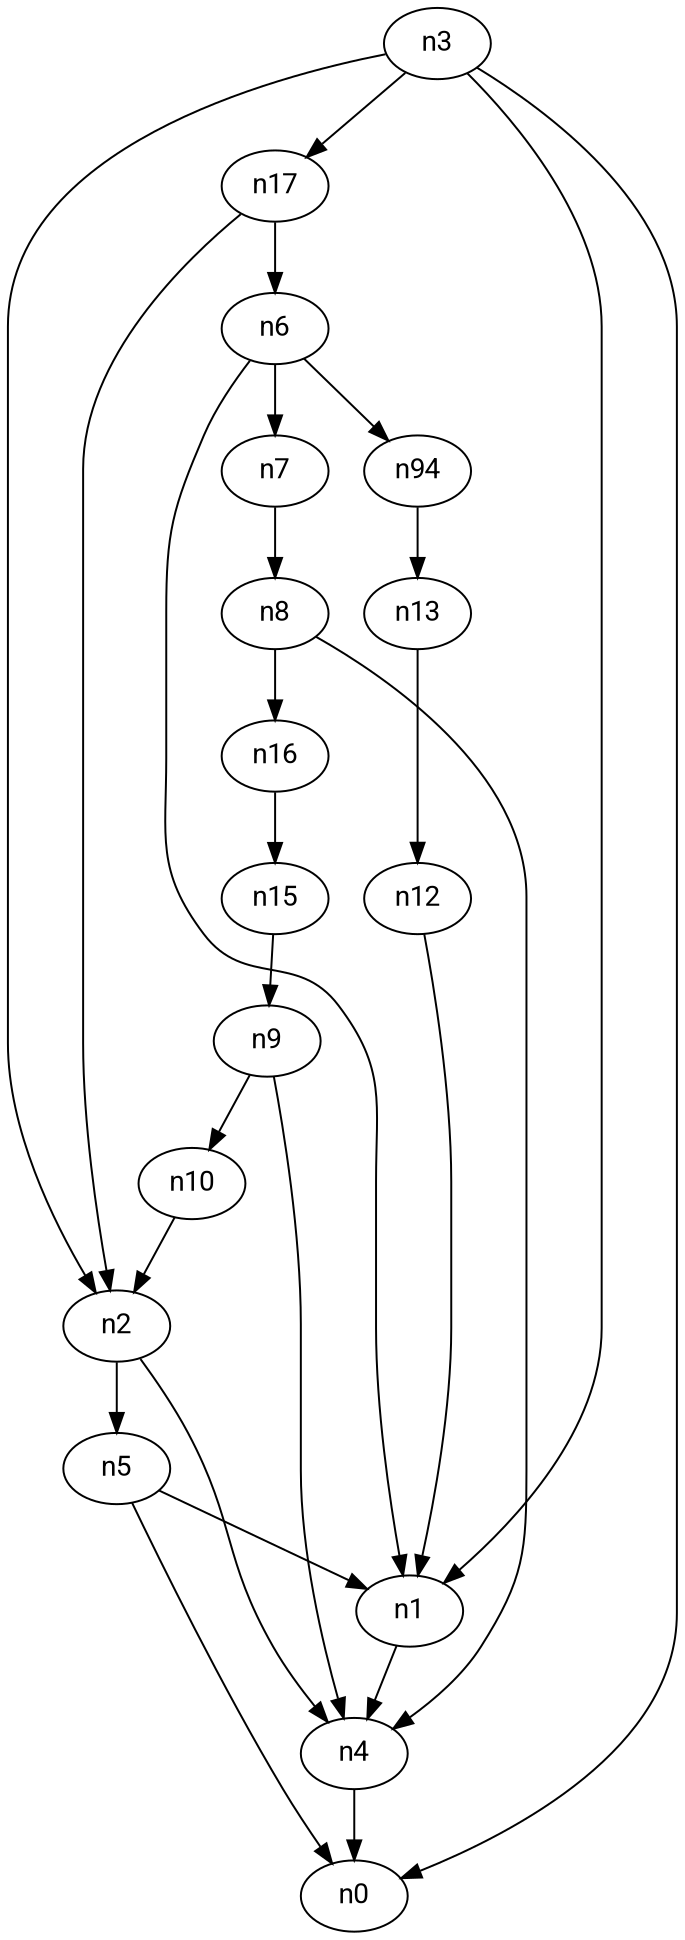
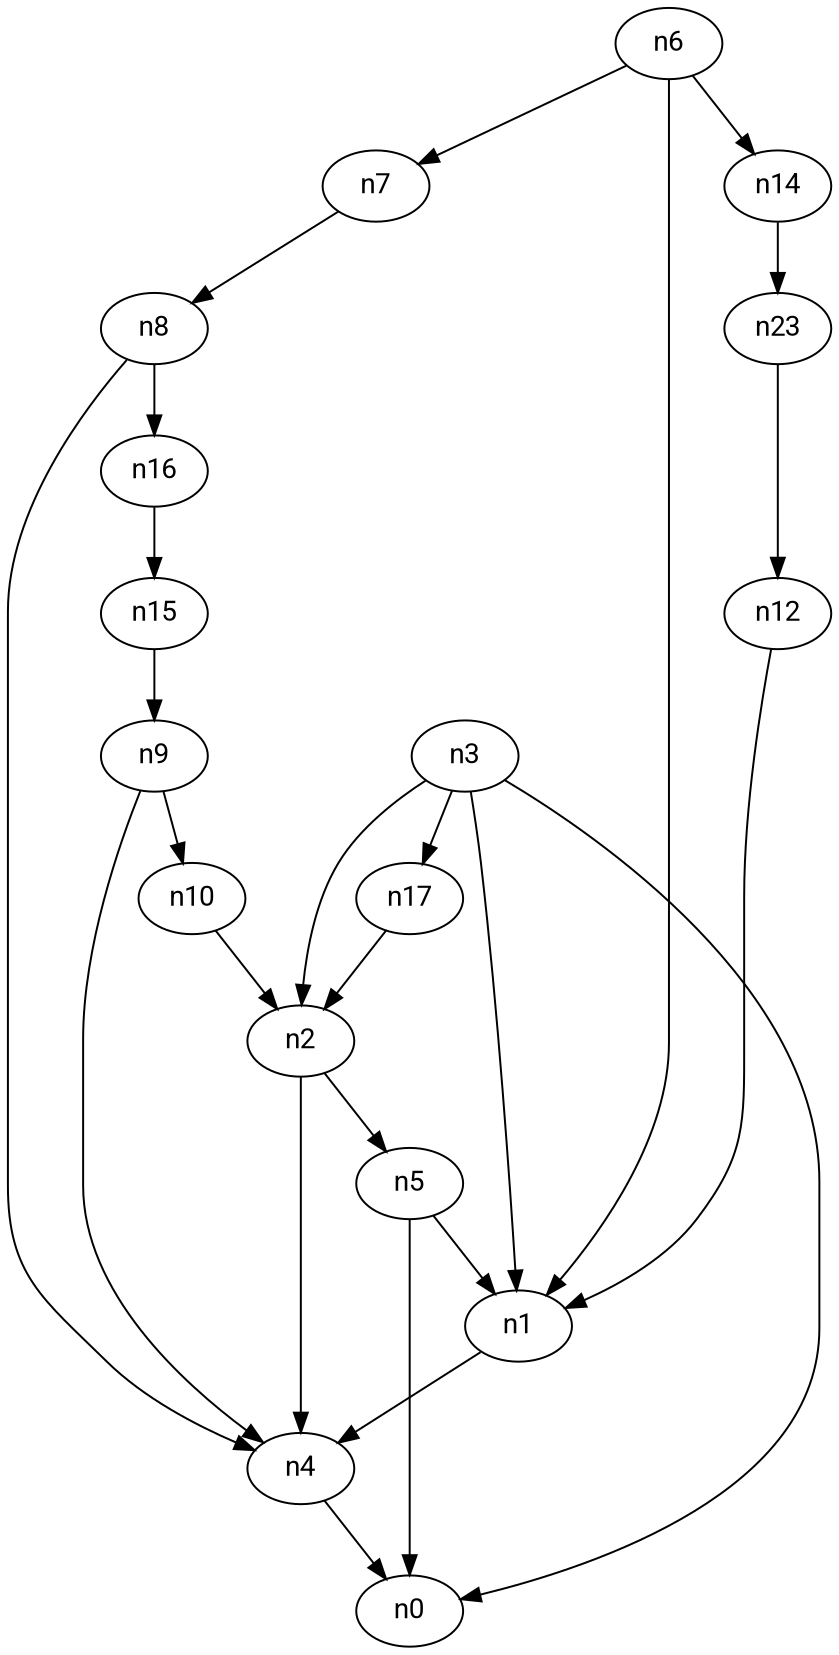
edge "n17" -> "n6": removed
node "n94": label "n94" -> "n14"
node "n13": label "n13" -> "n23"
